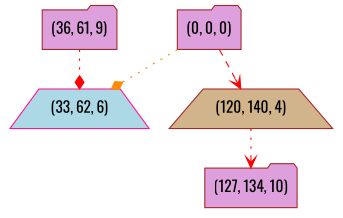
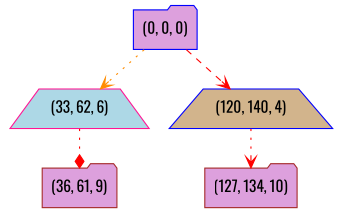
node "(0, 0, 0)": color brown -> blue
edge "(36, 61, 9)" -> "(33, 62, 6)": reversed
edge "(0, 0, 0)" -> "(33, 62, 6)": arrowhead diamond -> vee
node "(120, 140, 4)": color brown -> blue
